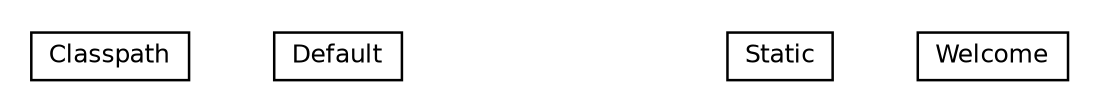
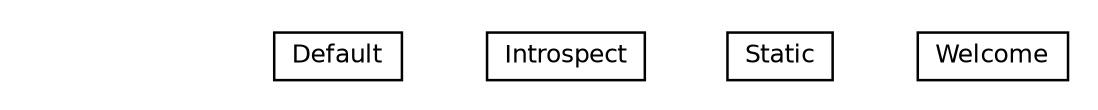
node "Classpath": removed
node "Introspect": added
